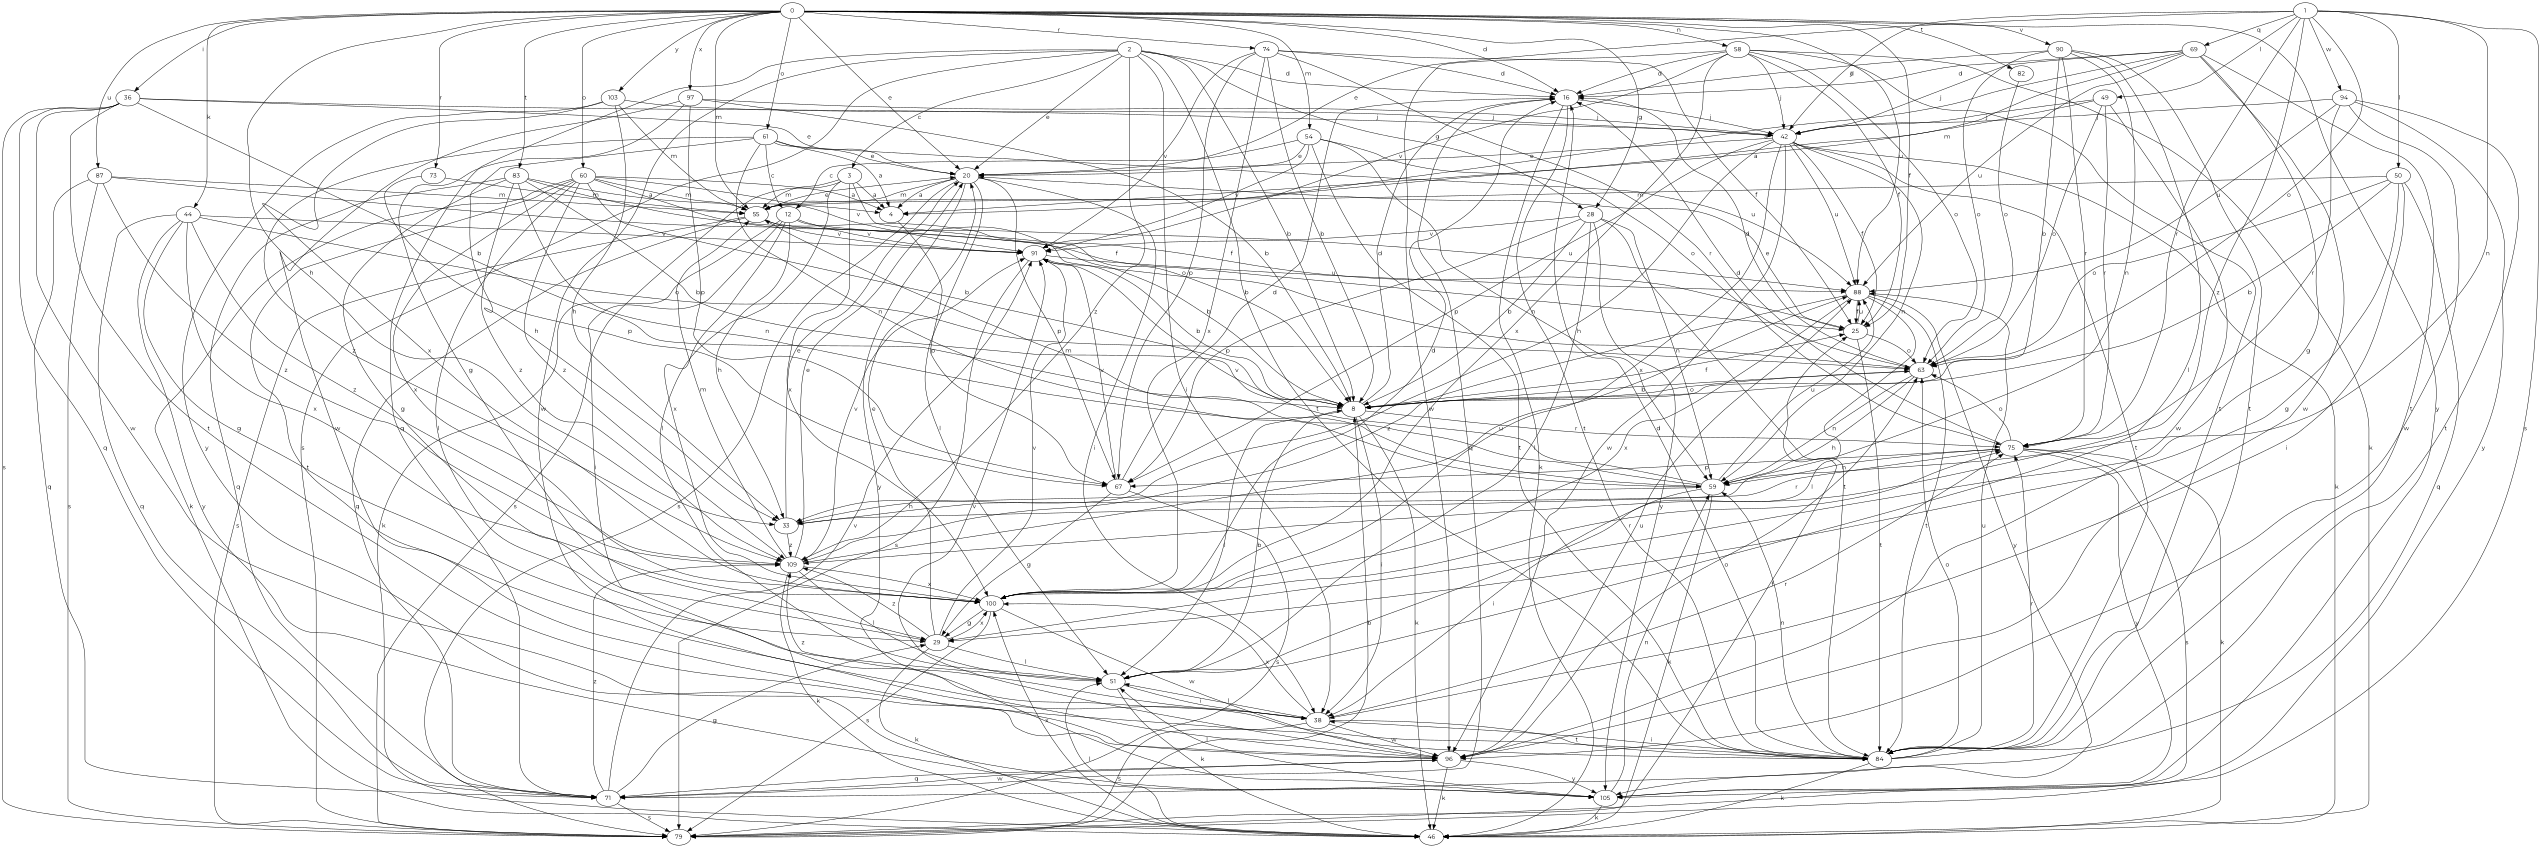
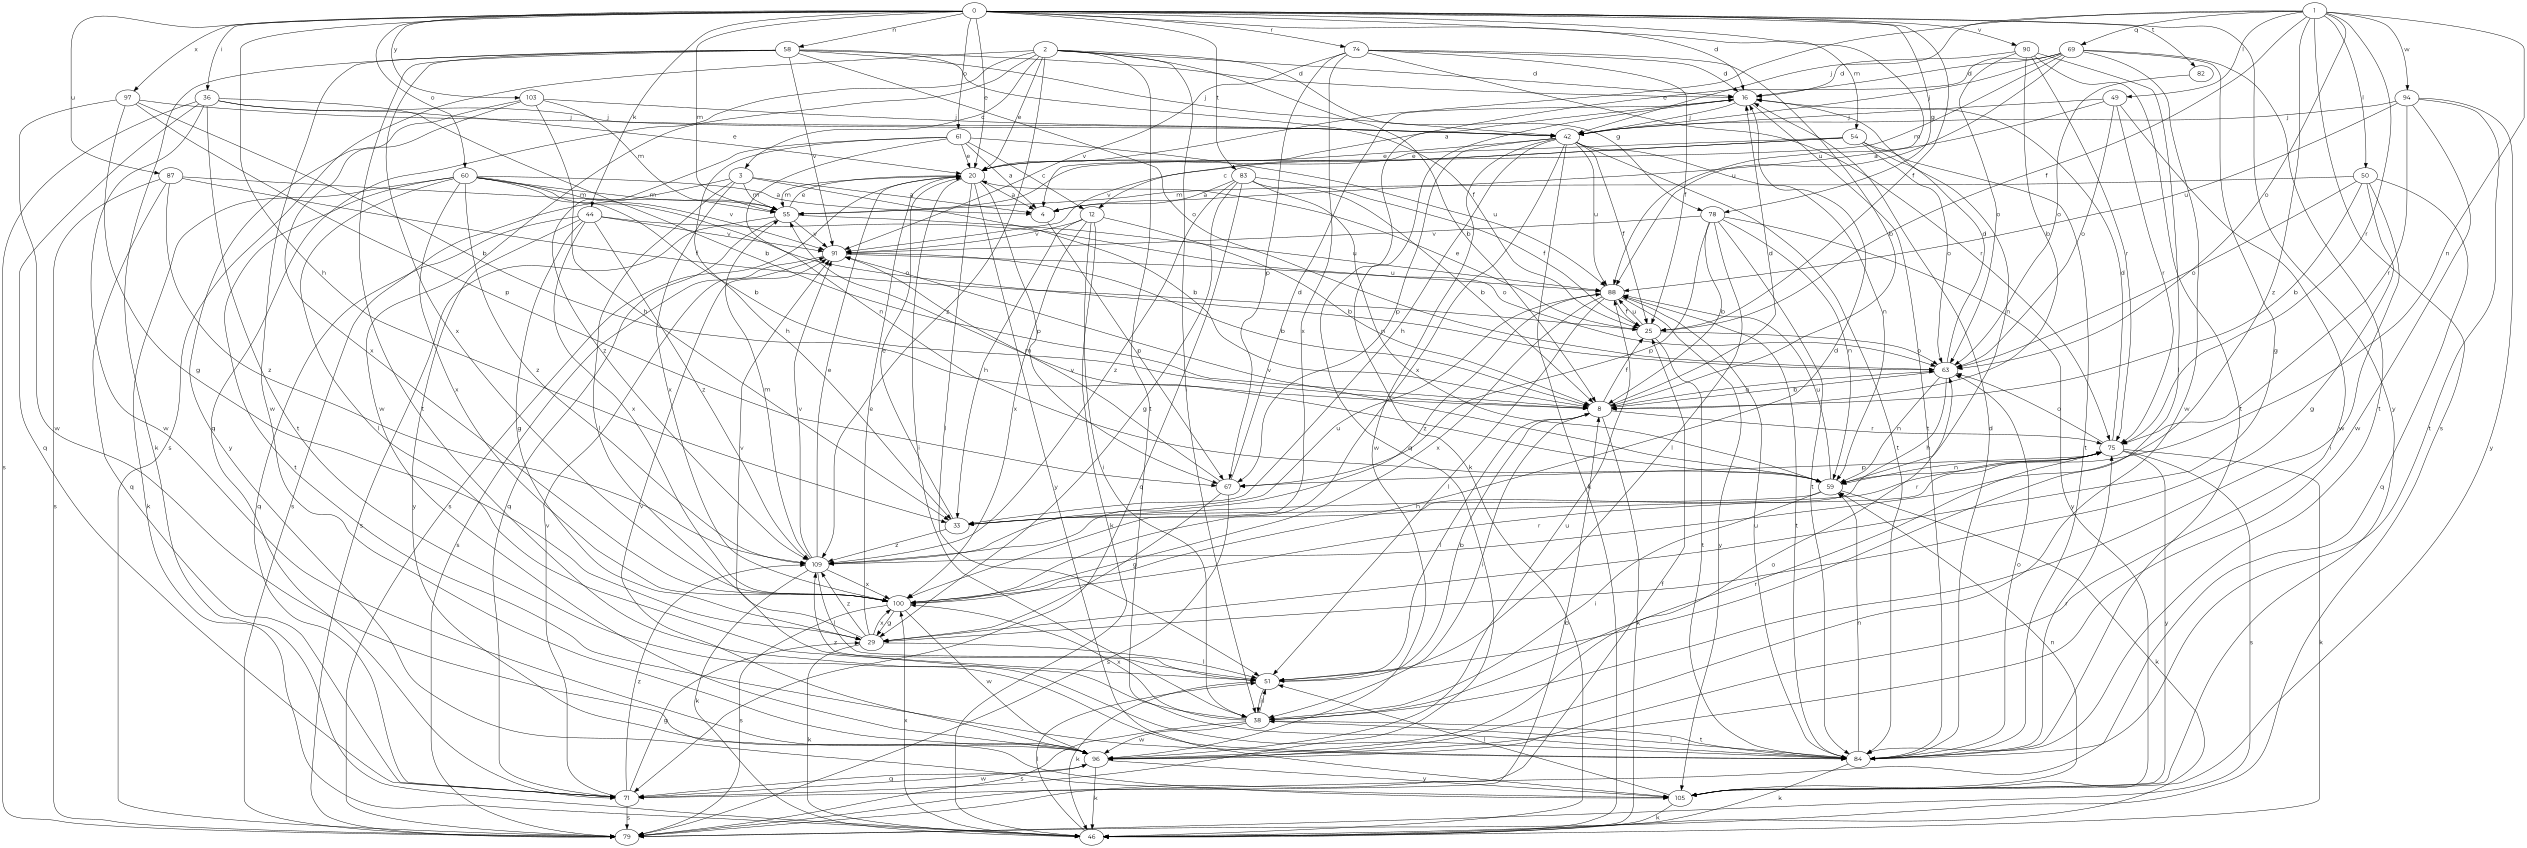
node "73": removed
edge "1" -> "25": added, label "f"
node "28": label "28" -> "78"
edge "90" -> "59": removed, label "n"
